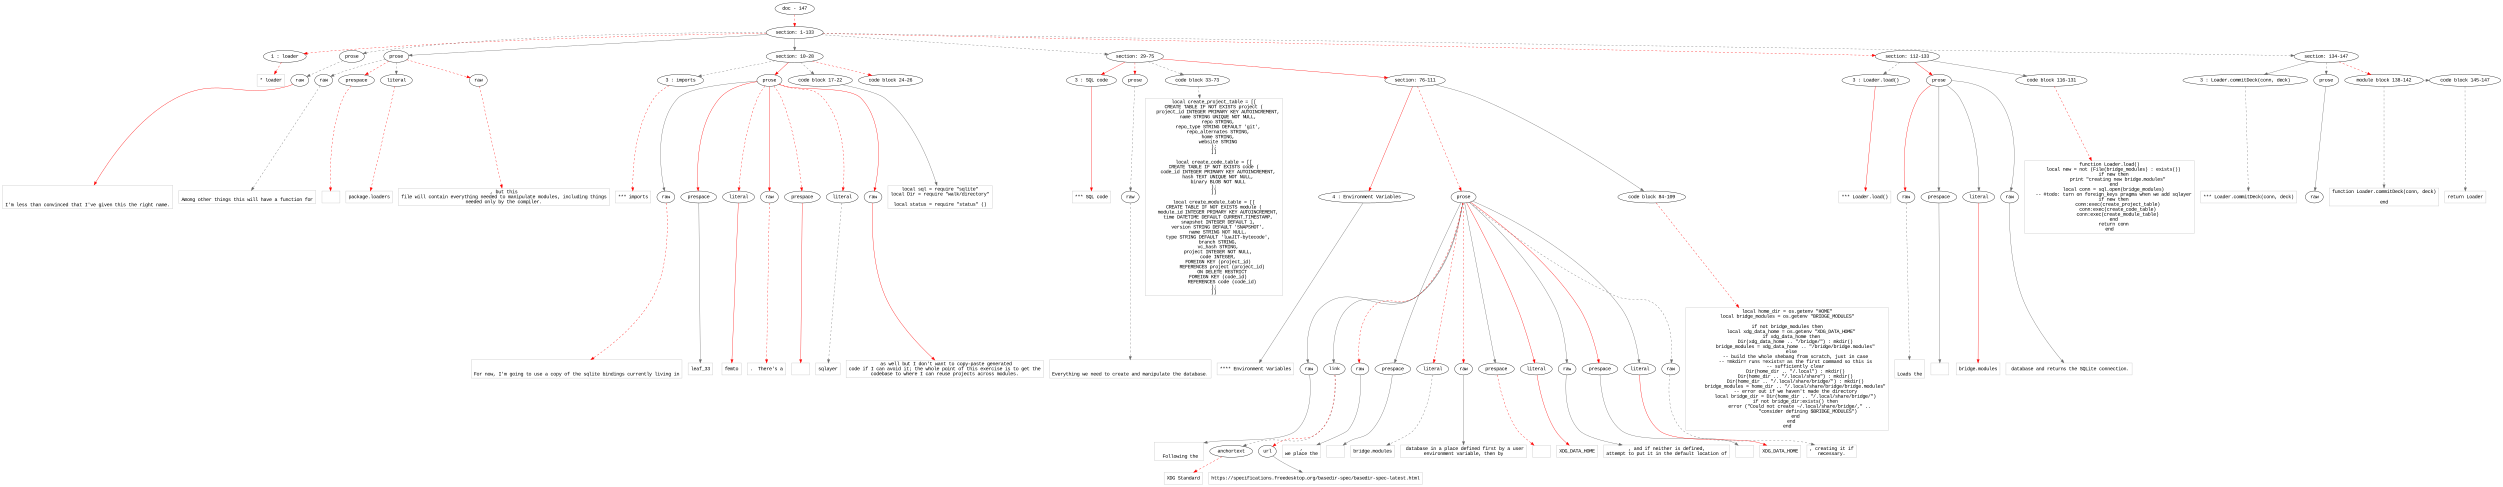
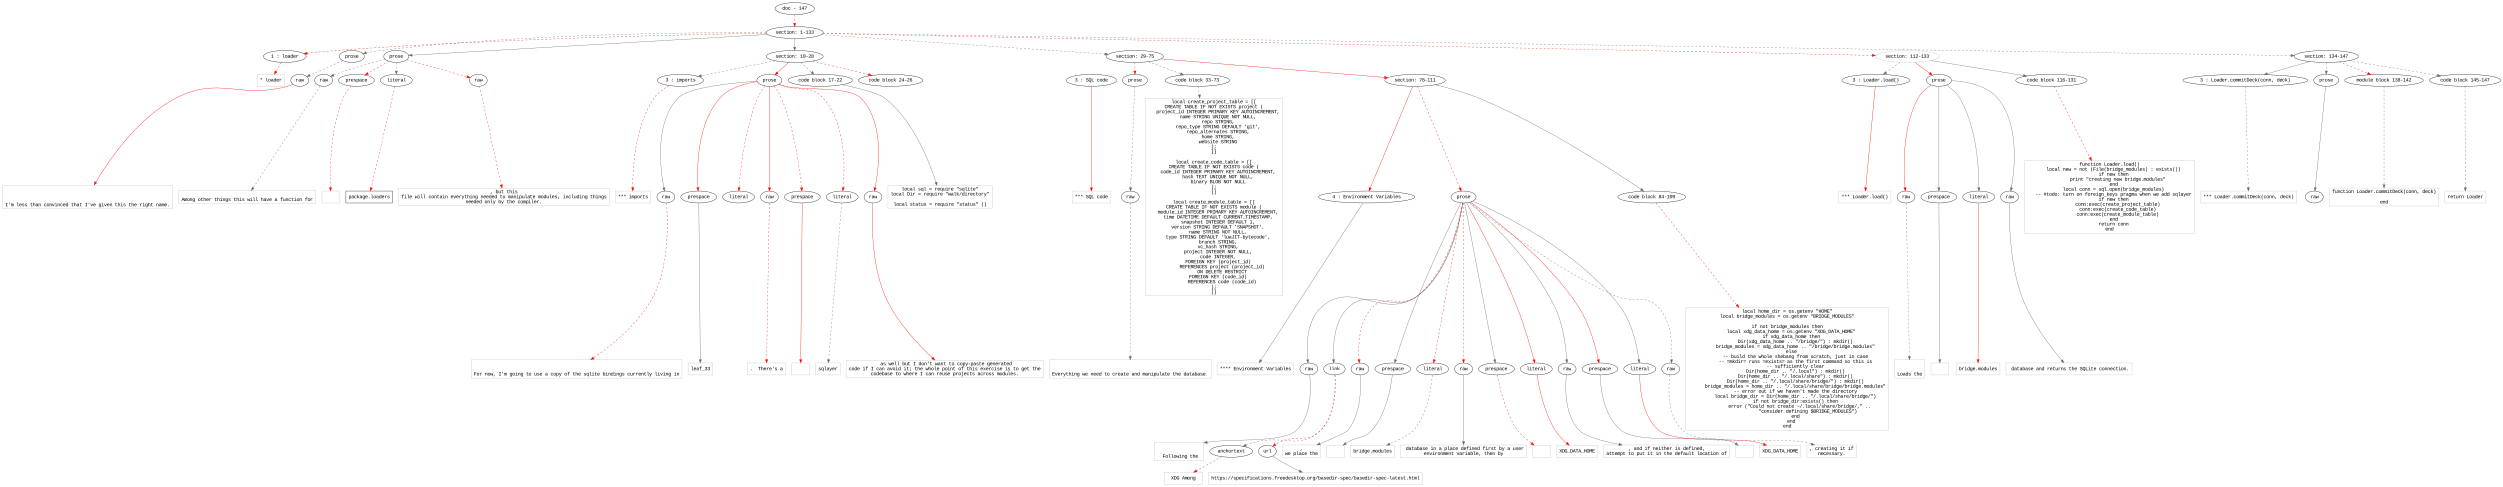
node "section: 112-133": color black -> Gray
edge "section: 29-75" -> "3 : SQL code": removed
edge "module block 138-142" -> "code block 145-147": now "section: 134-147" -> "code block 145-147"
node "package.loaders": color Gray -> black
node "femto": removed
node "XDG Standard": label "XDG Standard" -> "XDG Among"
